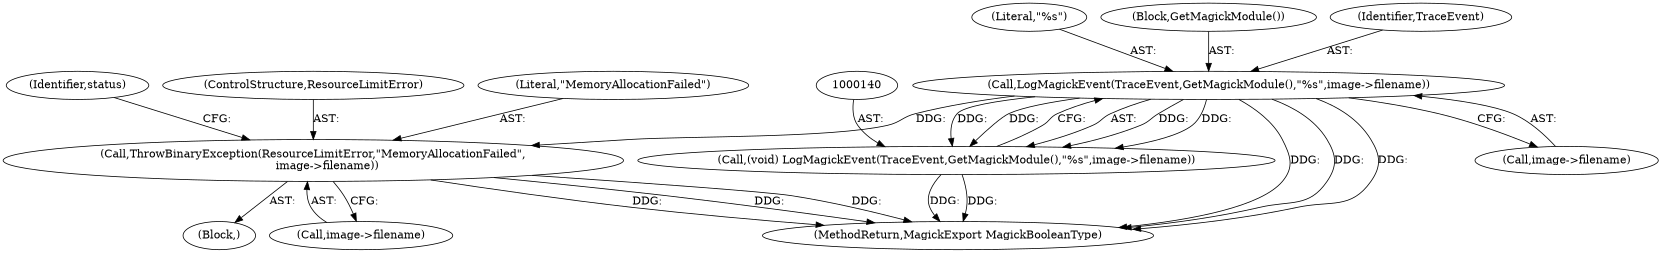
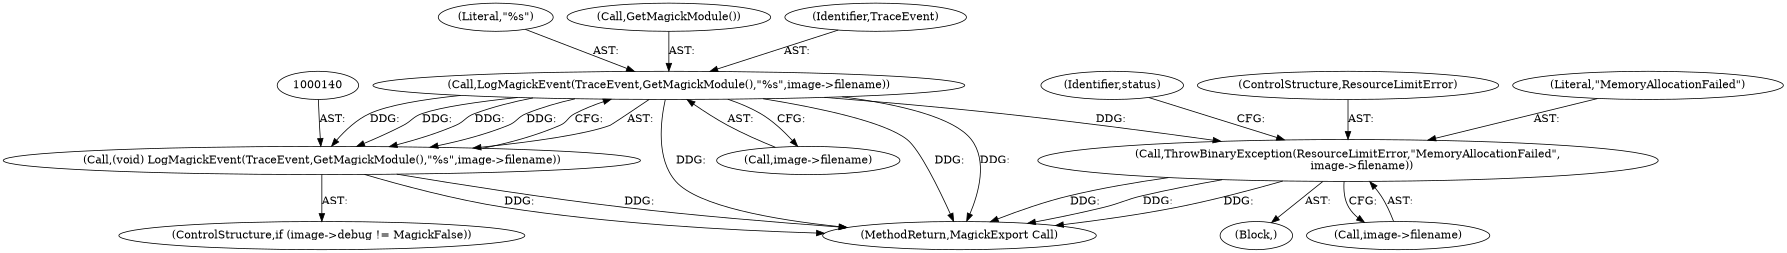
node "(Block,GetMagickModule())": label "(Block,GetMagickModule())" -> "(Call,GetMagickModule())"
node "(ControlStructure,if (image->debug != MagickFalse))": added
node "(MethodReturn,MagickExport MagickBooleanType)": label "(MethodReturn,MagickExport MagickBooleanType)" -> "(MethodReturn,MagickExport Call)"
